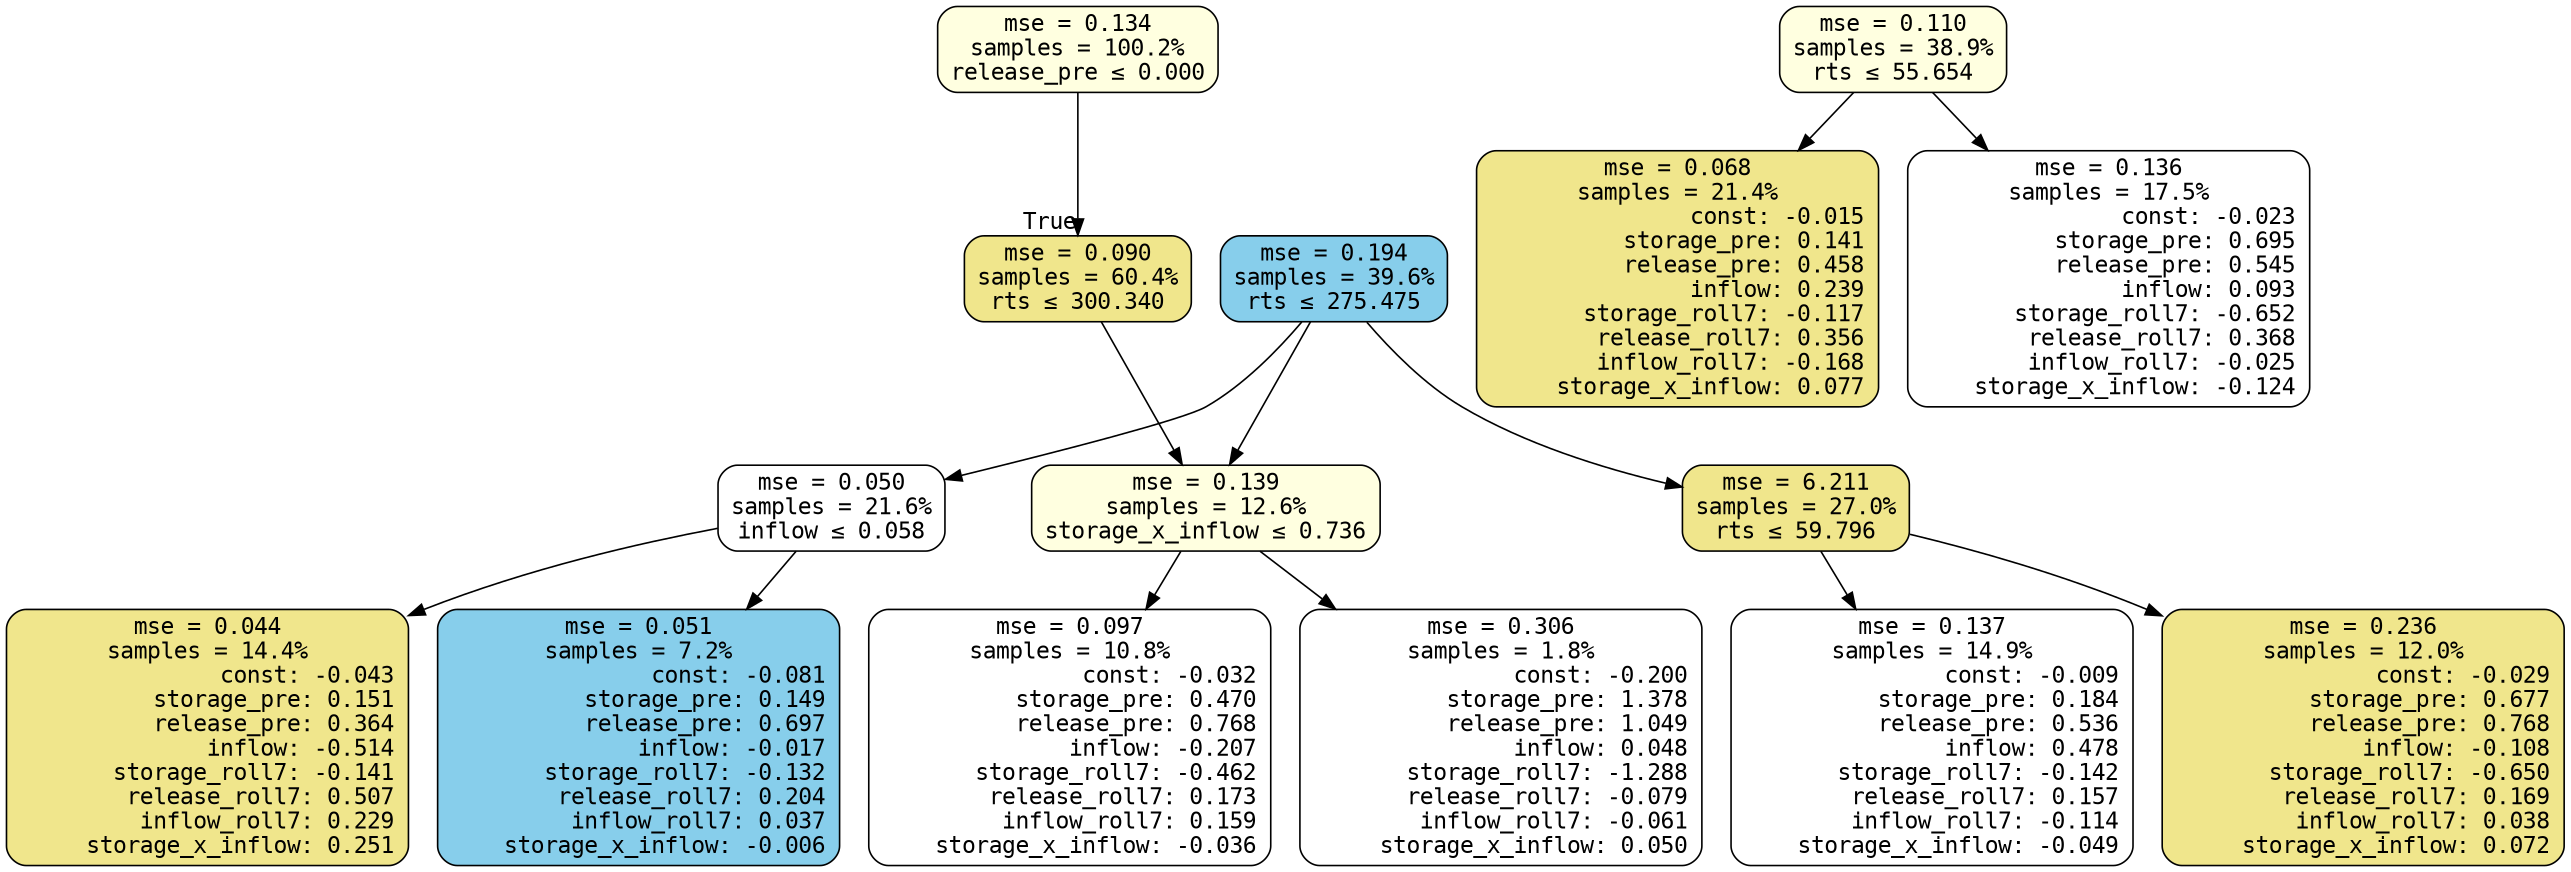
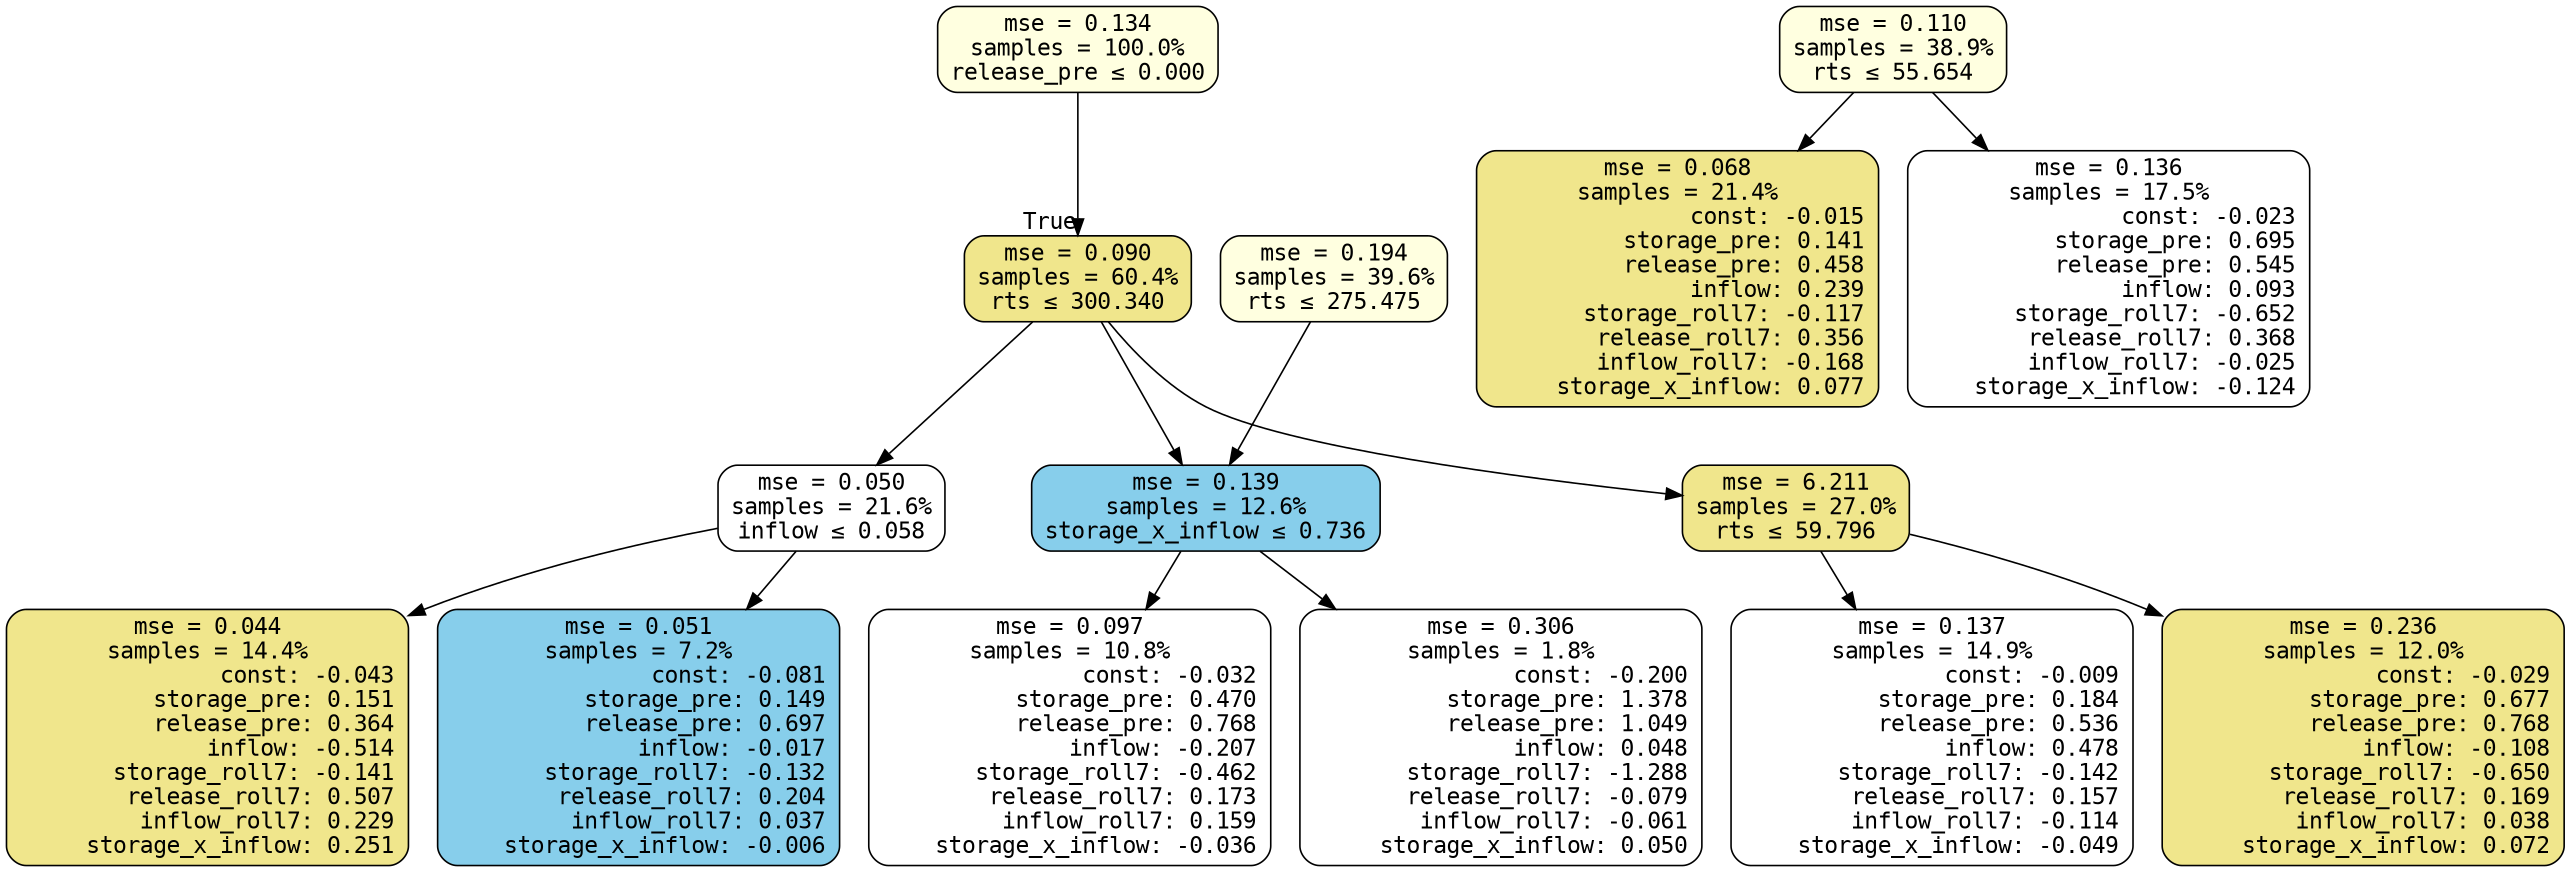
node "mse = 0.134 samples = 100.2% release_pre ≤ 0.000": label "mse = 0.134 samples = 100.2% release_pre ≤ 0.000" -> "mse = 0.134 samples = 100.0% release_pre ≤ 0.000"
node "mse = 0.194 samples = 39.6% rts ≤ 275.475": fillcolor skyblue -> lightyellow
edge "mse = 0.194 samples = 39.6% rts ≤ 275.475" -> "mse = 0.050 samples = 21.6% inflow ≤ 0.058": now "mse = 0.090 samples = 60.4% rts ≤ 300.340" -> "mse = 0.050 samples = 21.6% inflow ≤ 0.058"
edge "mse = 0.194 samples = 39.6% rts ≤ 275.475" -> "mse = 6.211 samples = 27.0% rts ≤ 59.796": now "mse = 0.090 samples = 60.4% rts ≤ 300.340" -> "mse = 6.211 samples = 27.0% rts ≤ 59.796"
node "mse = 0.139 samples = 12.6% storage_x_inflow ≤ 0.736": fillcolor lightyellow -> skyblue
